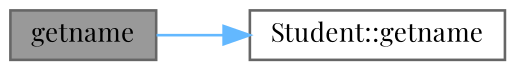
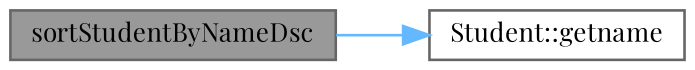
node "getname": label "getname" -> "sortStudentByNameDsc"
